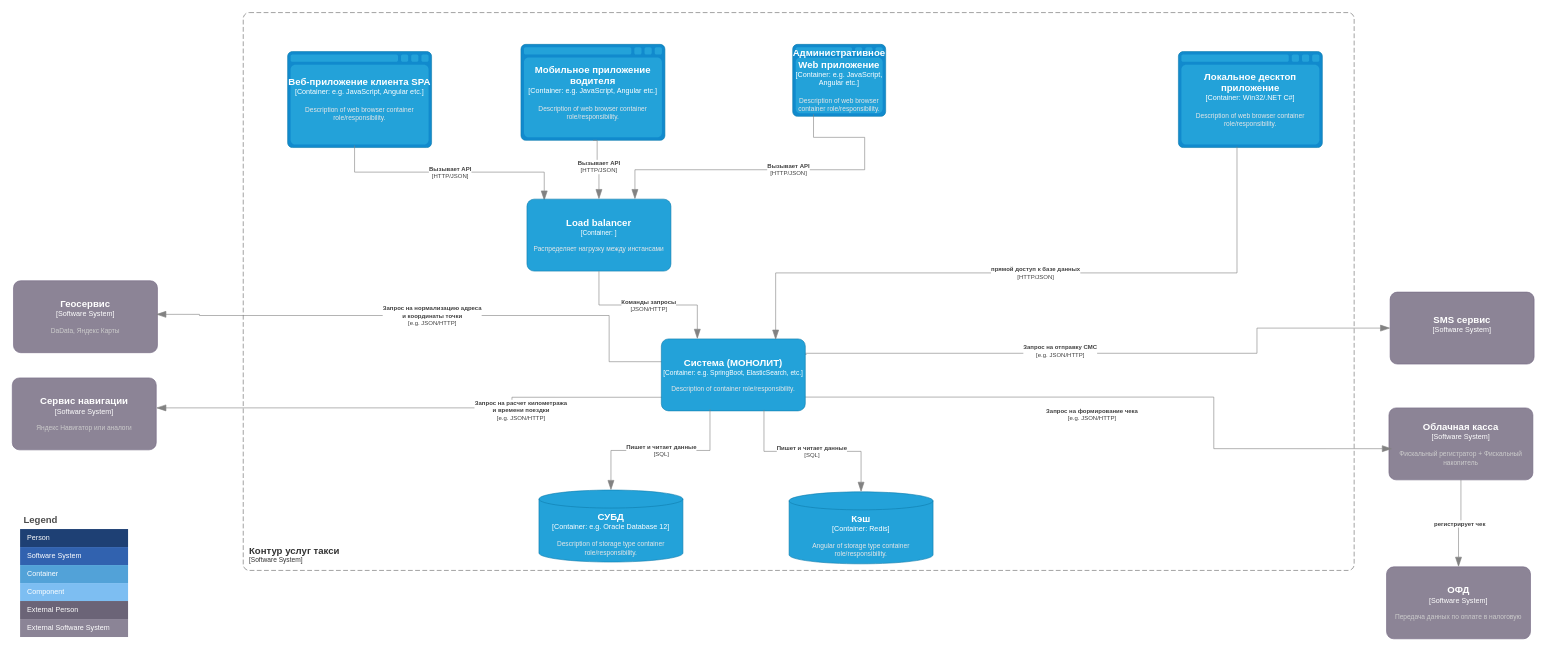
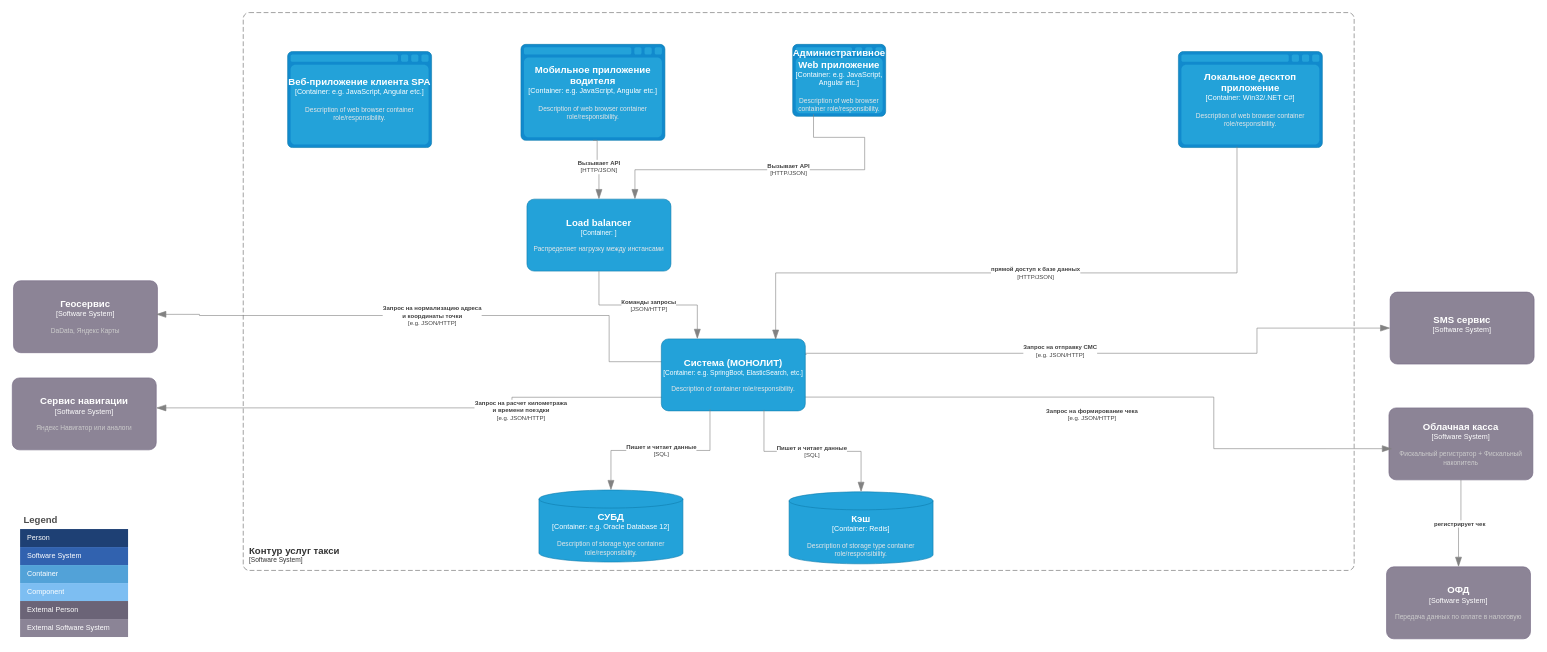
edge "Веб-приложение клиента SPA [Container: e.g. JavaScript, Angular etc.] Description of web browser container role/responsibility." -> "Load balancer [Container: ] Распределяет нагрузку между инстансами": removed, label "Вызывает API [HTTP/JSON]"
node "Кэш [Container: Redis] Angular of storage type container role/responsibility.": label "Кэш [Container: Redis] Angular of storage type container role/responsibility." -> "Кэш [Container: Redis] Description of storage type container role/responsibility."
